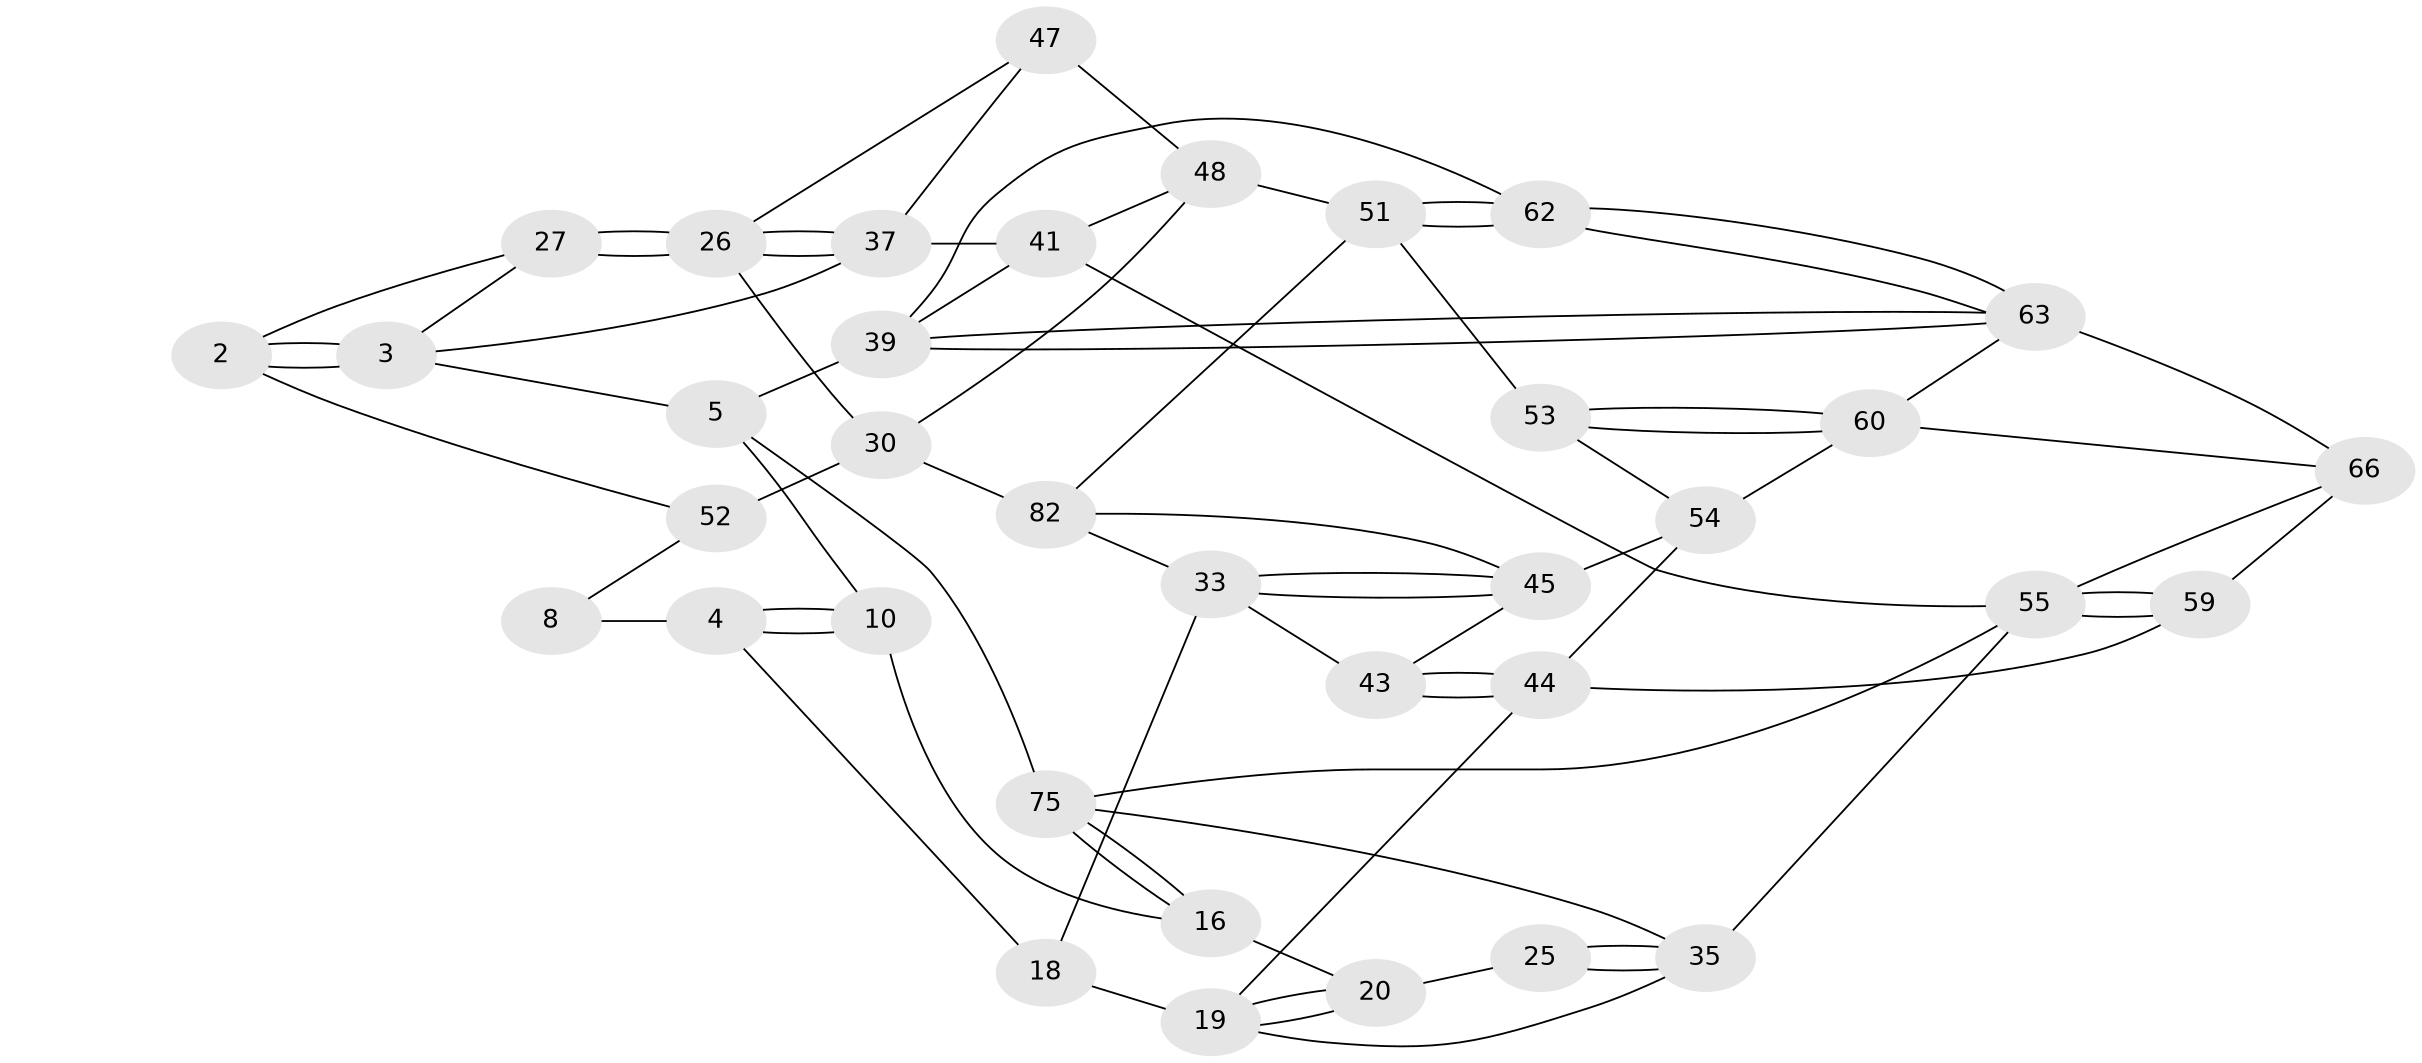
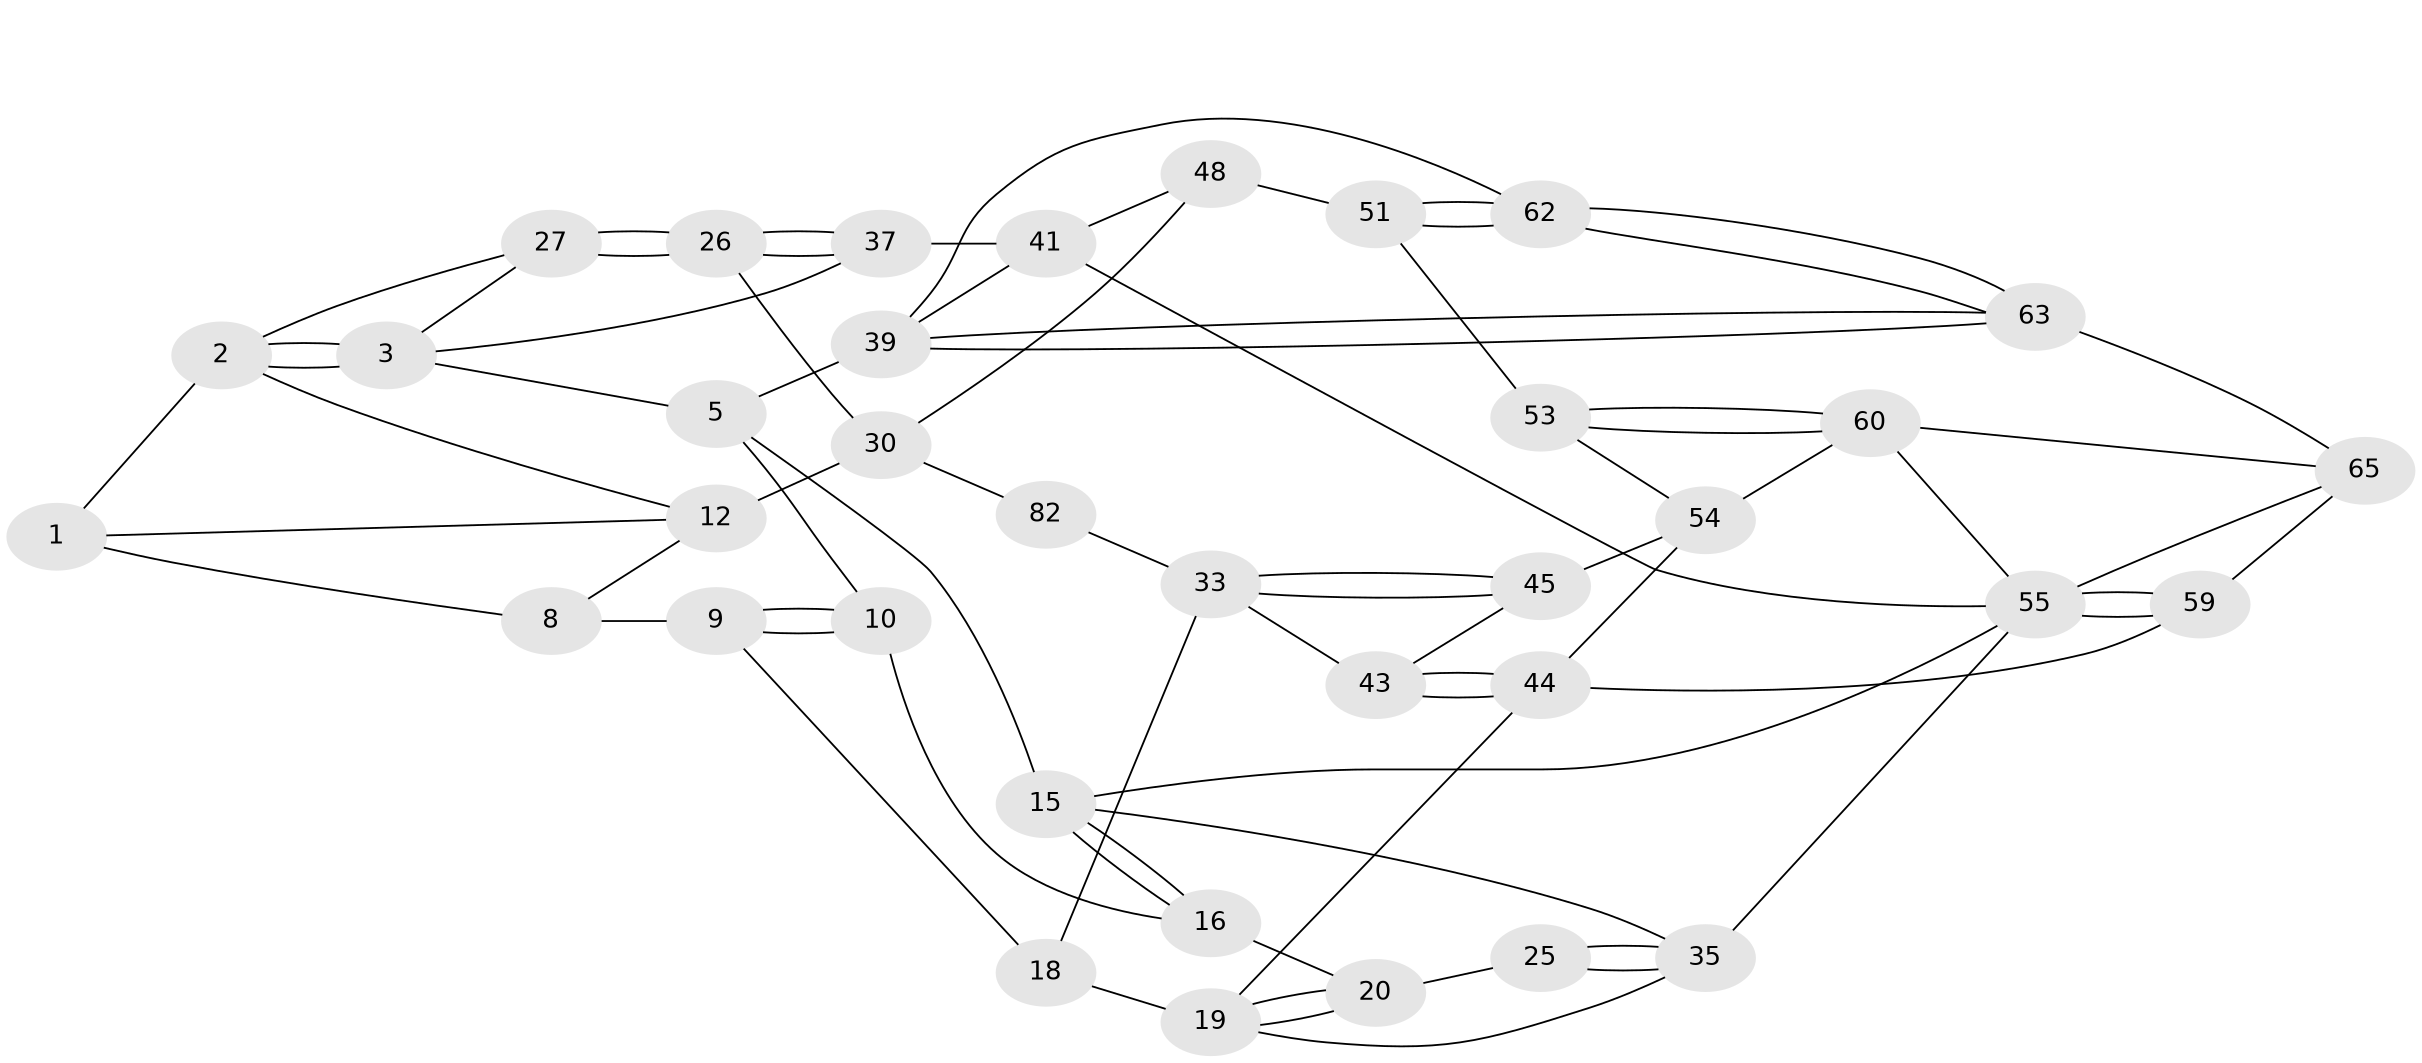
node "47": removed
edge "51" -- "82": removed
edge "63" -- "60": now "55" -- "60"
node "66": label "66" -> "65"
node "52": label "52" -> "12"
edge "82" -- "45": removed
node "1": added
node "4": label "4" -> "9"
node "75": label "75" -> "15"
